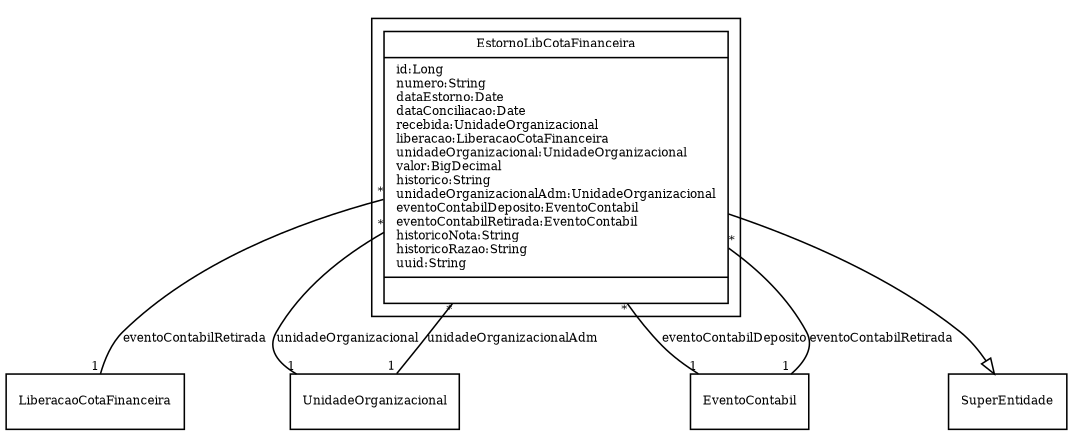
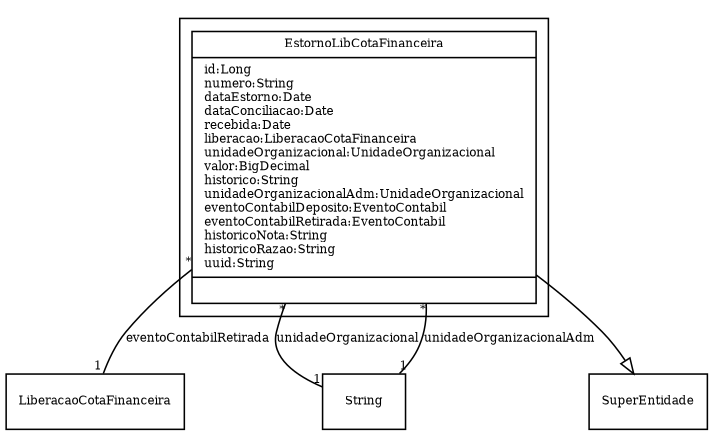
node "EstornoLibCotaFinanceira": text "recebida:UnidadeOrganizacional" -> "recebida:Date"
node "UnidadeOrganizacional": label "UnidadeOrganizacional" -> "String"
node "EventoContabil": removed
